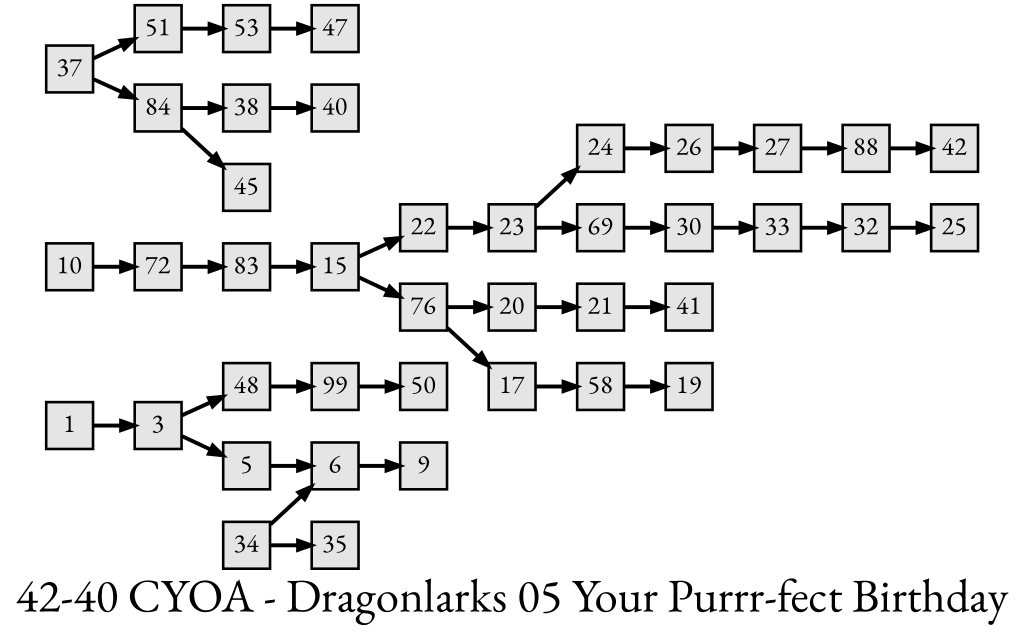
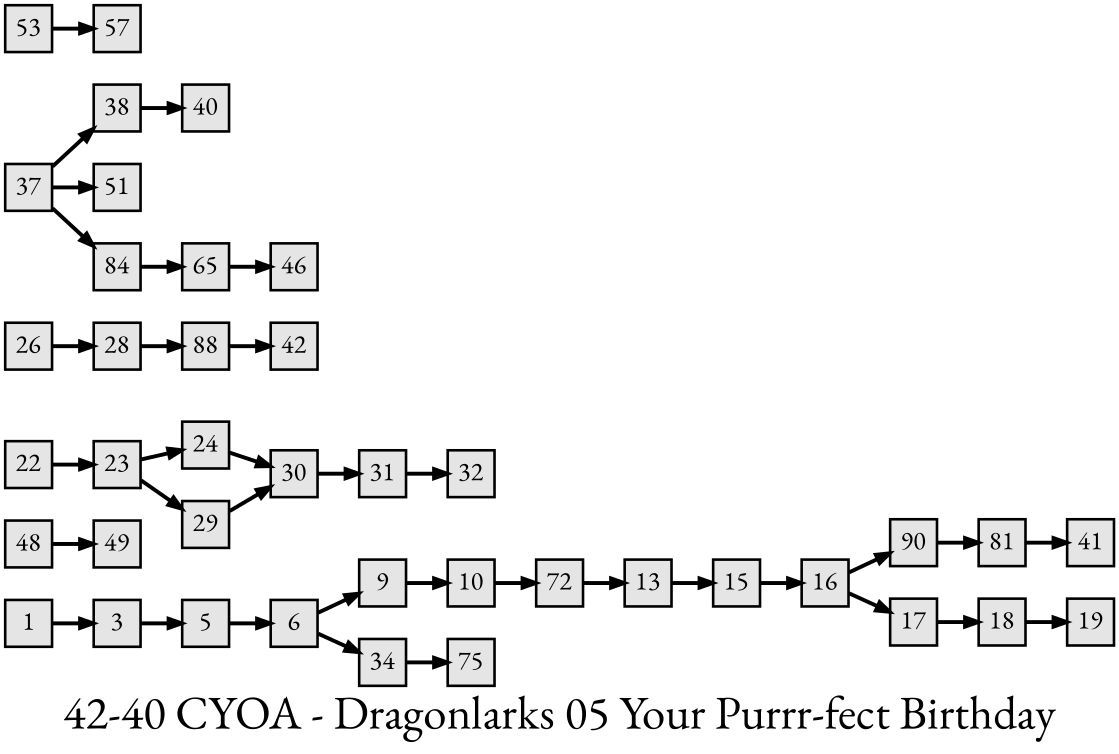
edge "51" -> "53": removed
node "47": label "47" -> "57"
edge "84" -> "38": now "37" -> "38"
edge "24" -> "26": now "24" -> "30"
node "27": label "27" -> "28"
node "45": label "45" -> "65"
node "69": label "69" -> "29"
node "33": label "33" -> "31"
node "25": removed
edge "15" -> "22": removed
node "83": label "83" -> "13"
node "46": added
node "76": label "76" -> "16"
node "20": label "20" -> "90"
node "21": label "21" -> "81"
node "99": label "99" -> "49"
node "50": removed
node "58": label "58" -> "18"
edge "3" -> "48": removed
edge "34" -> "6": reversed
node "35": label "35" -> "75"
edge "9" -> "10": added
